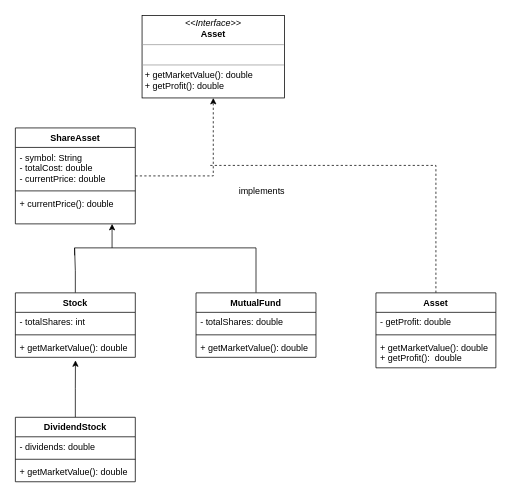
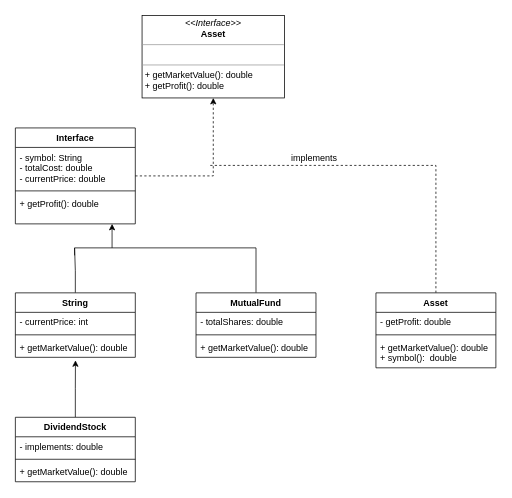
node "ShareAsset": label "ShareAsset" -> "Interface"
node "implements": moved (262, 192) -> (315, 158)
node "+ currentPrice(): double": label "+ currentPrice(): double" -> "+ getProfit(): double"
node "Stock": label "Stock" -> "String"
node "- totalShares: int": label "- totalShares: int" -> "- currentPrice: int"
node "+ getMarketValue(): double + getProfit(): double": label "+ getMarketValue(): double + getProfit(): double" -> "+ getMarketValue(): double + symbol(): double"
node "- dividends: double": label "- dividends: double" -> "- implements: double"
